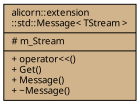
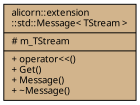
node "alicorn::extension": text "# m_Stream" -> "# m_TStream"
